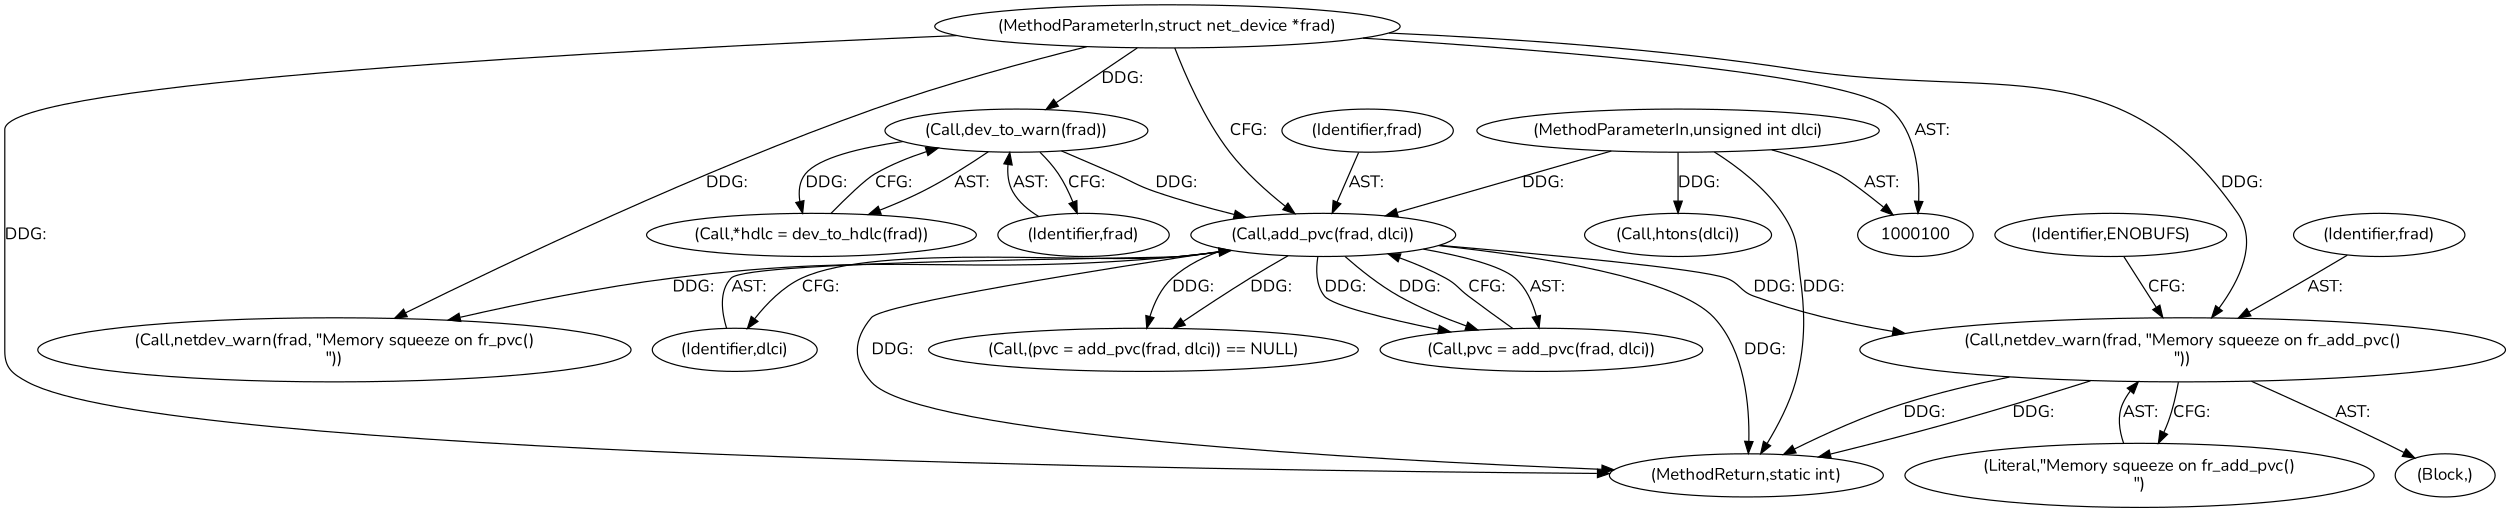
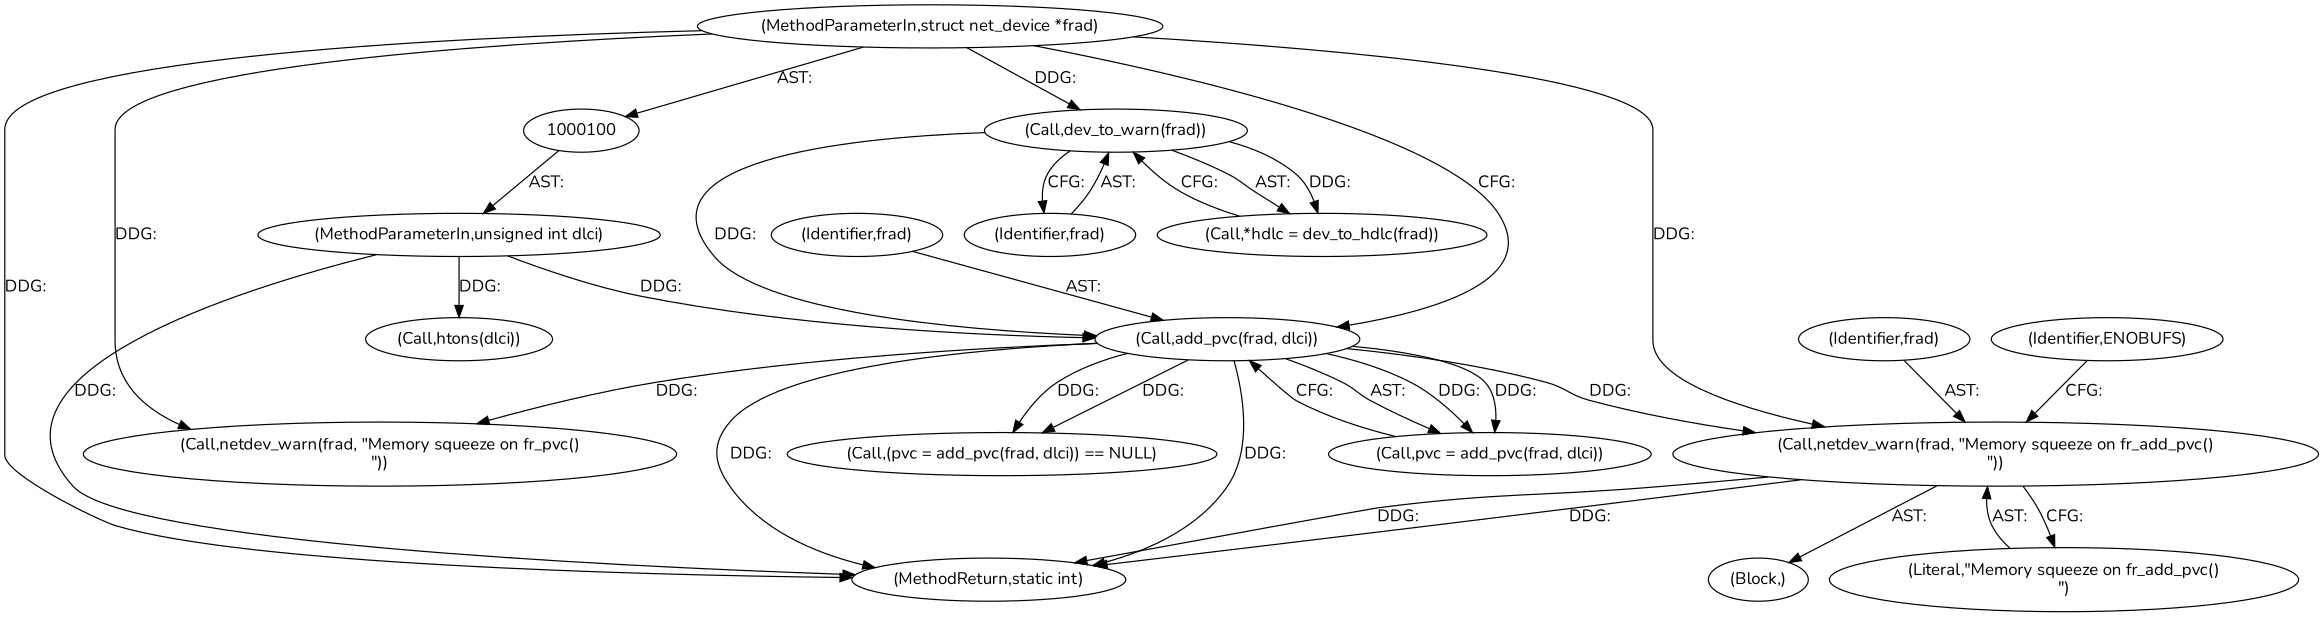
edge "(MethodParameterIn,unsigned int dlci)" -> "1000100": reversed
node "(Identifier,dlci)": removed
